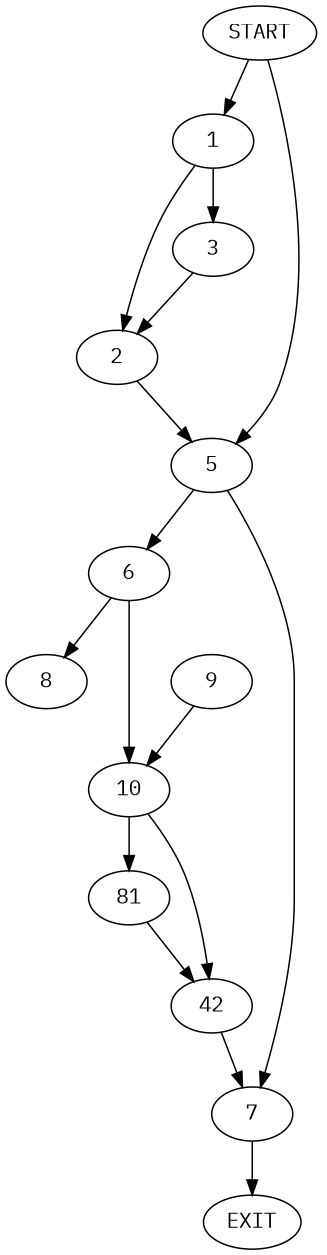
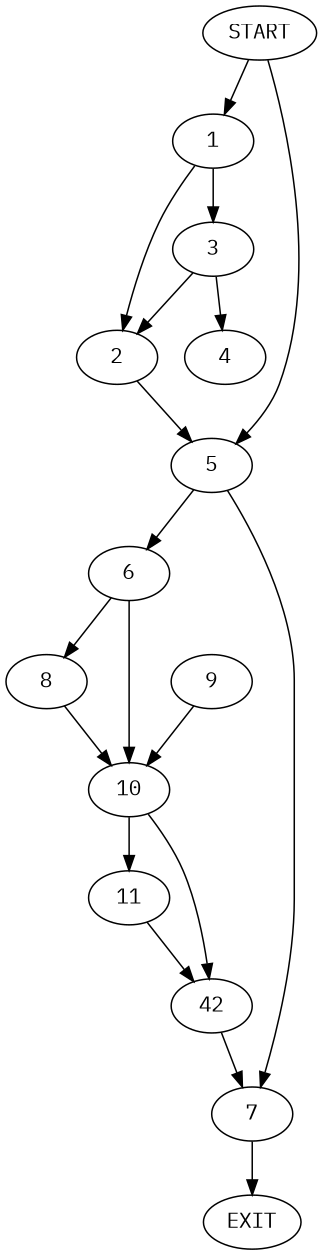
node "4": added
edge "8" -> "10": added
node "81": label "81" -> "11"
